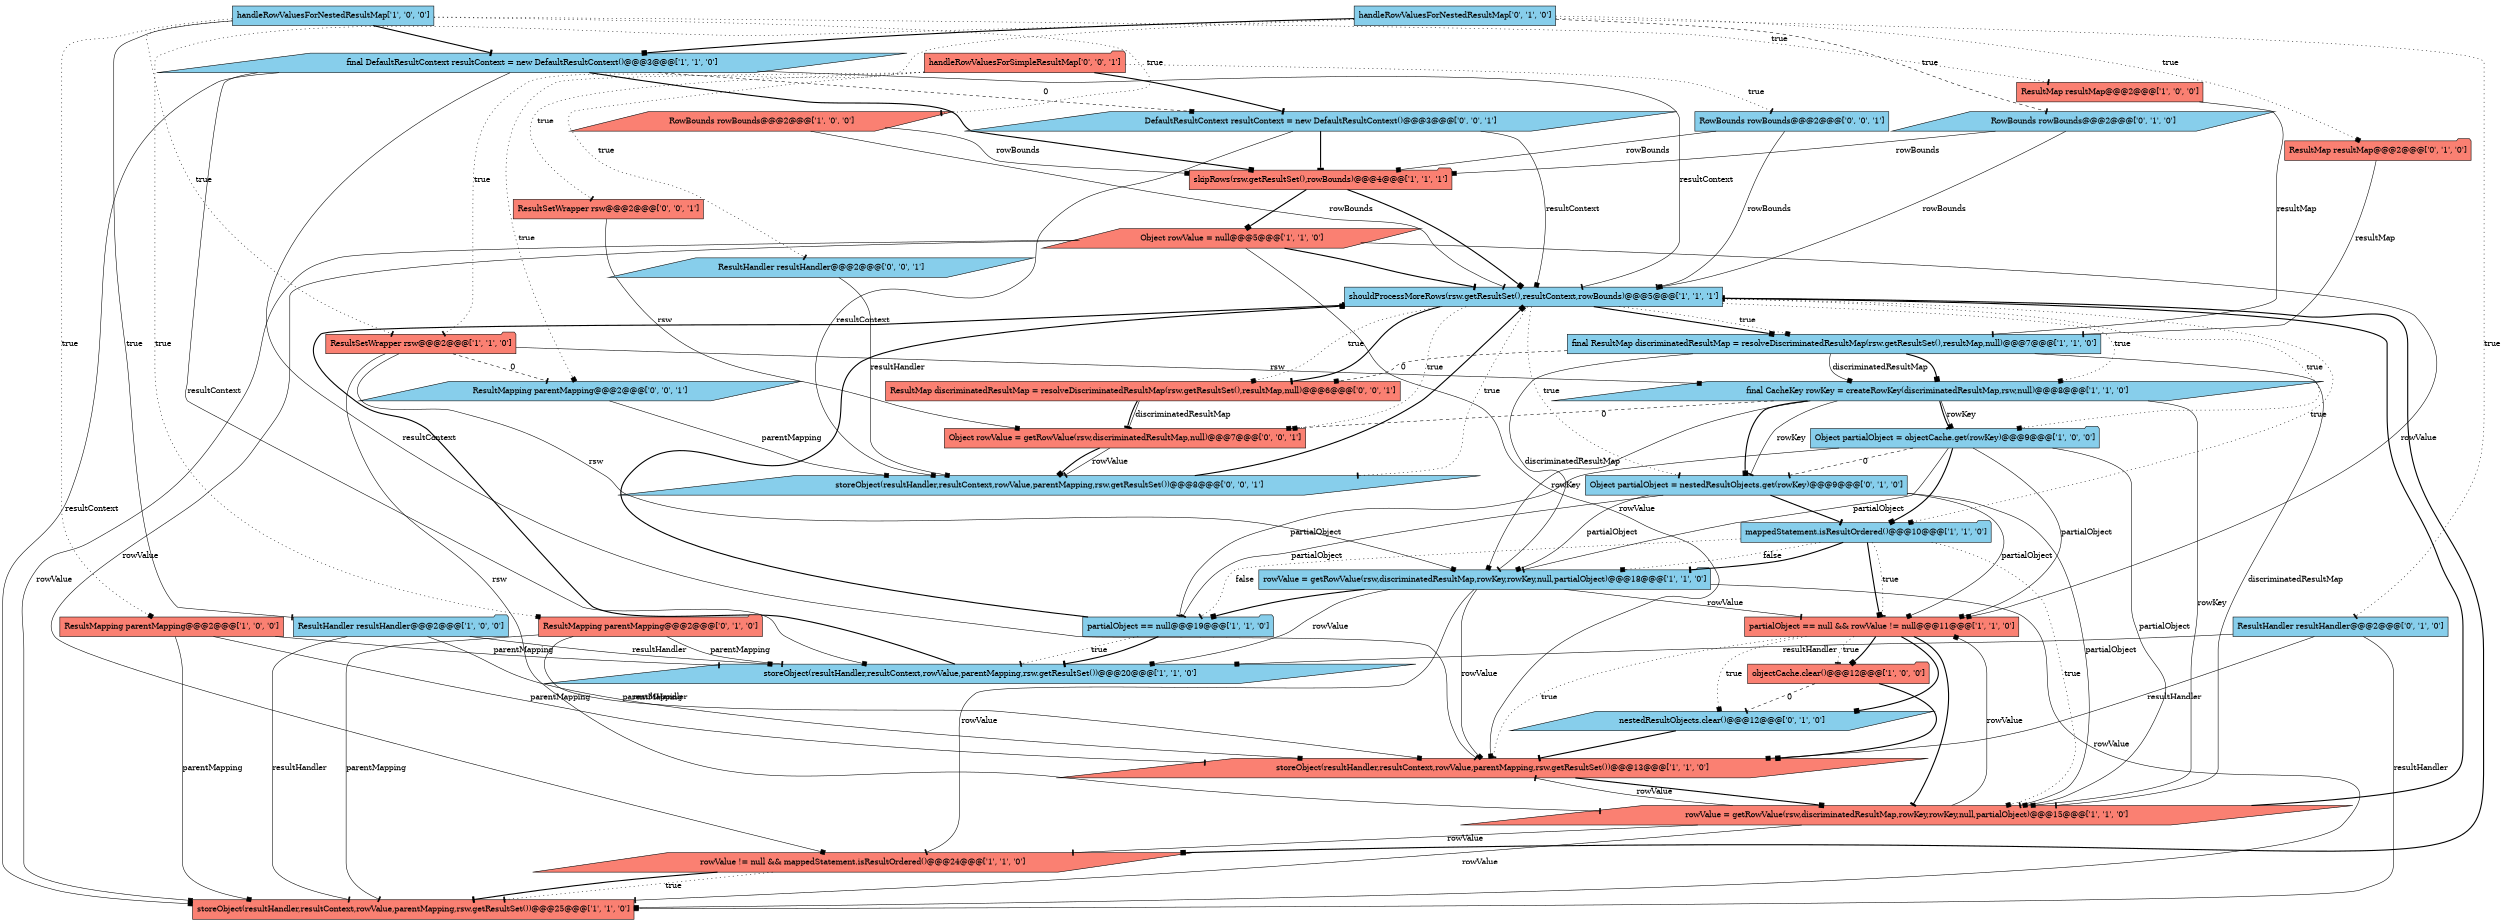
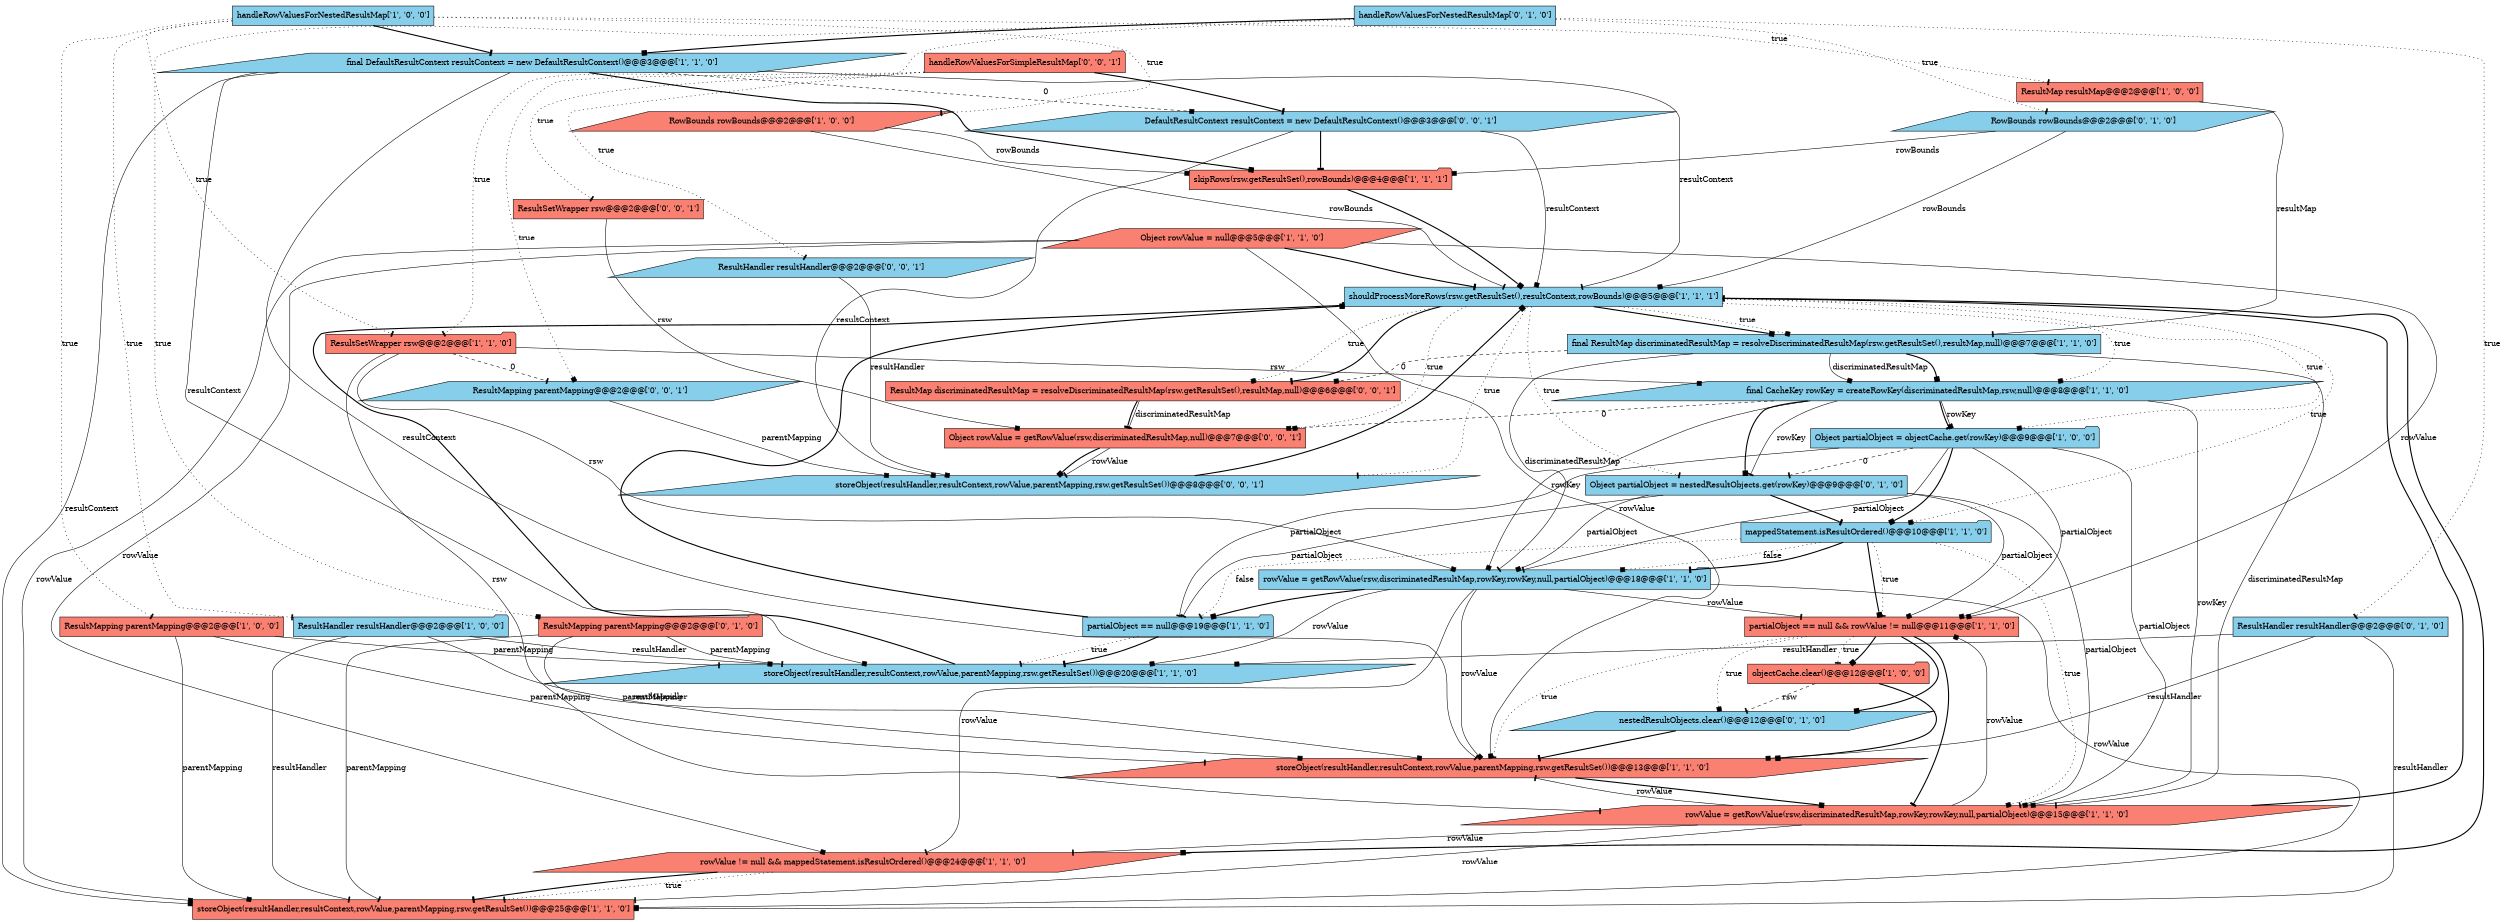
edge "handleRowValuesForNestedResultMap['0', '1', '0']" -> "RowBounds rowBounds@@@2@@@['0', '1', '0']": style dashed -> dotted
node "RowBounds rowBounds@@@2@@@['0', '0', '1']": removed
node "ResultMap resultMap@@@2@@@['0', '1', '0']": removed
edge "skipRows(rsw.getResultSet(),rowBounds)@@@4@@@['1', '1', '1']" -> "Object rowValue = null@@@5@@@['1', '1', '0']": removed
edge "handleRowValuesForNestedResultMap['1', '0', '0']" -> "ResultMapping parentMapping@@@2@@@['1', '0', '0']": arrowhead box -> tee
edge "handleRowValuesForNestedResultMap['1', '0', '0']" -> "ResultHandler resultHandler@@@2@@@['1', '0', '0']": style solid -> dotted
edge "objectCache.clear()@@@12@@@['1', '0', '0']" -> "nestedResultObjects.clear()@@@12@@@['0', '1', '0']": label "0" -> "rsw"
